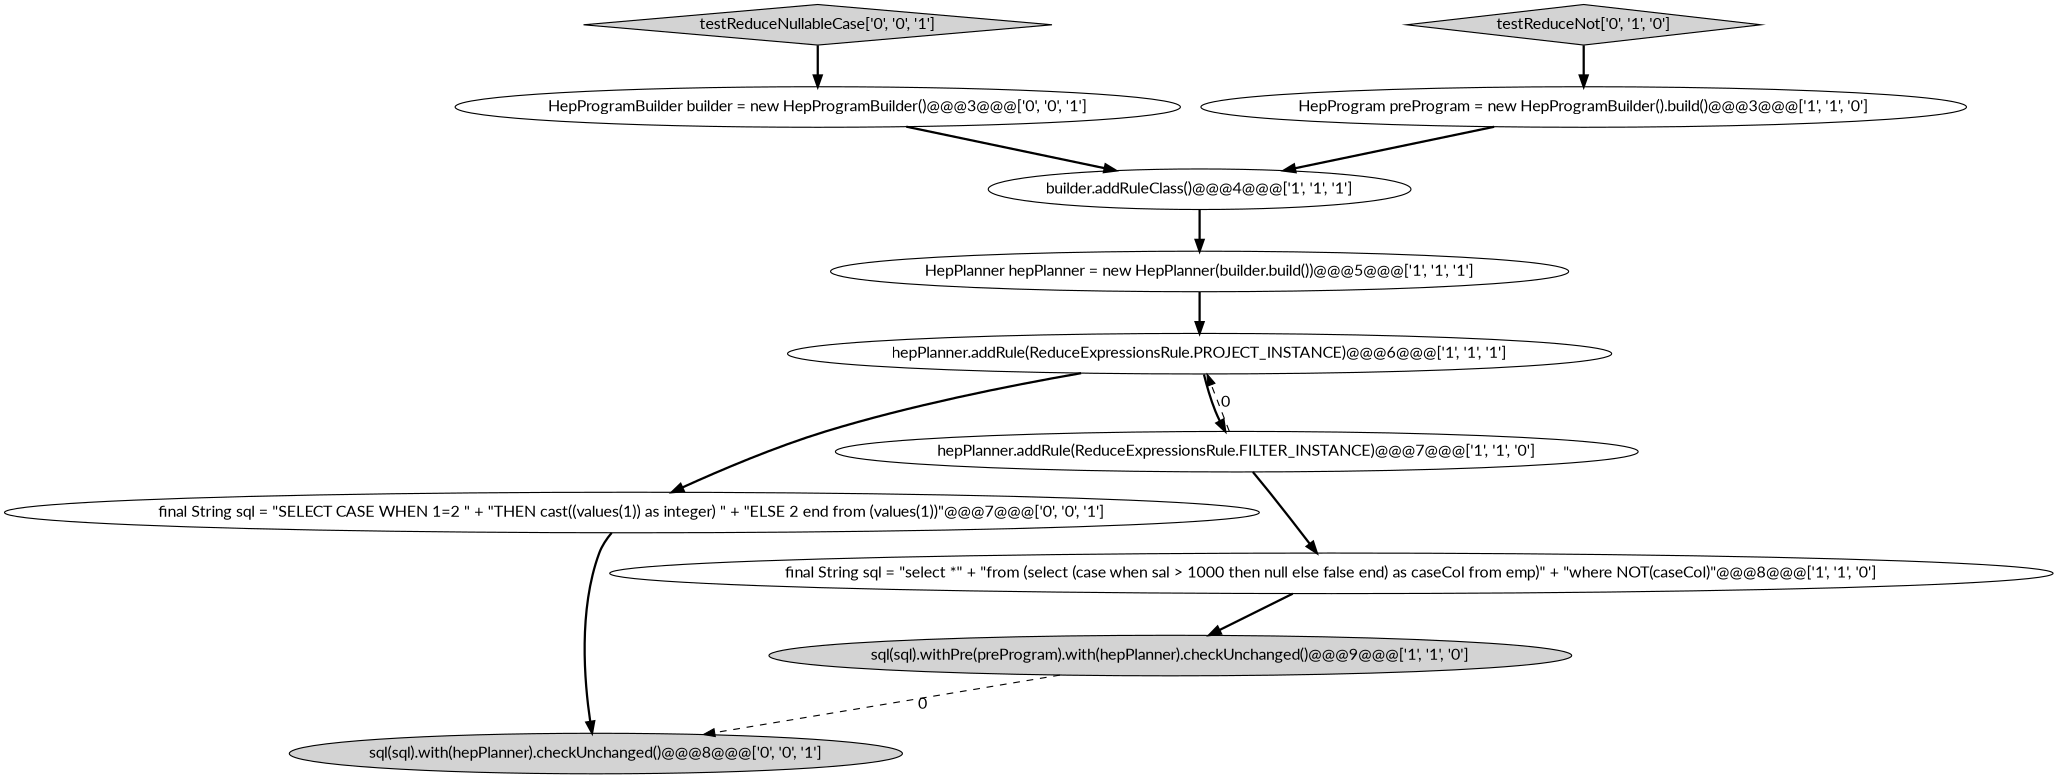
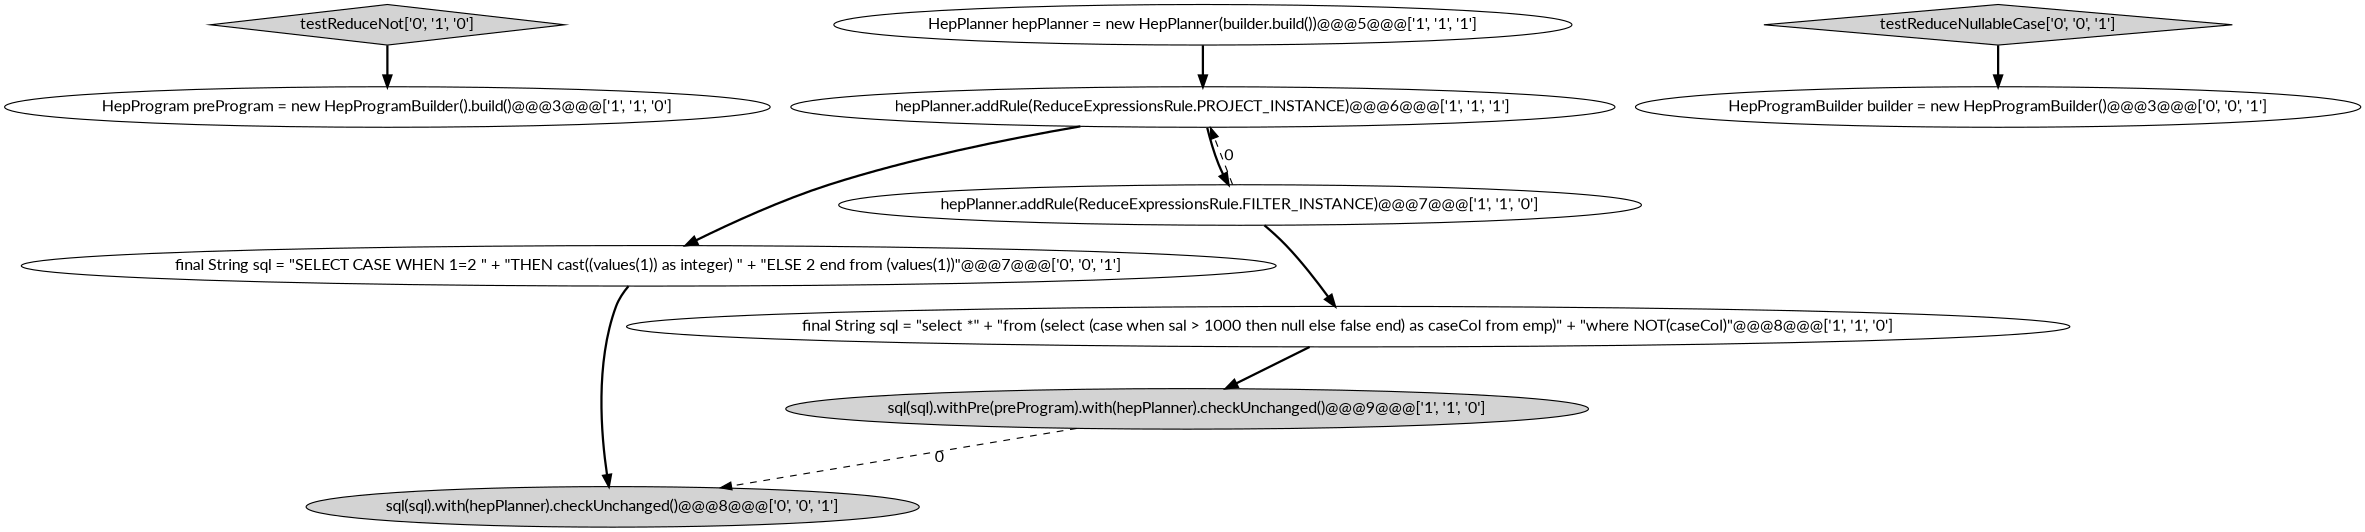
node "builder.addRuleClass()@@@4@@@['1', '1', '1']": removed
